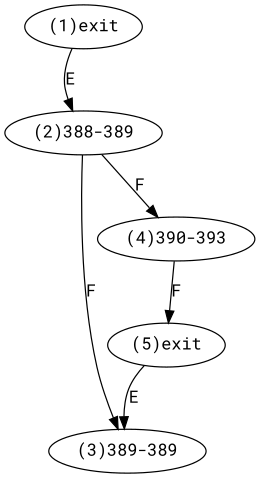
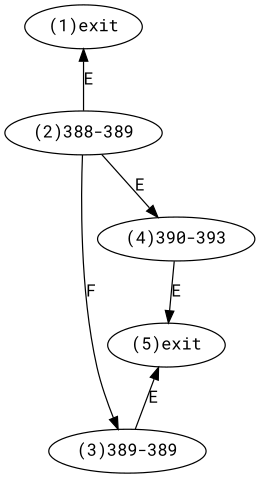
edge "(1)exit" -> "(2)388-389": reversed
edge "(2)388-389" -> "(4)390-393": label "F" -> "E"
edge "(4)390-393" -> "(5)exit": label "F" -> "E"
edge "(5)exit" -> "(3)389-389": reversed
